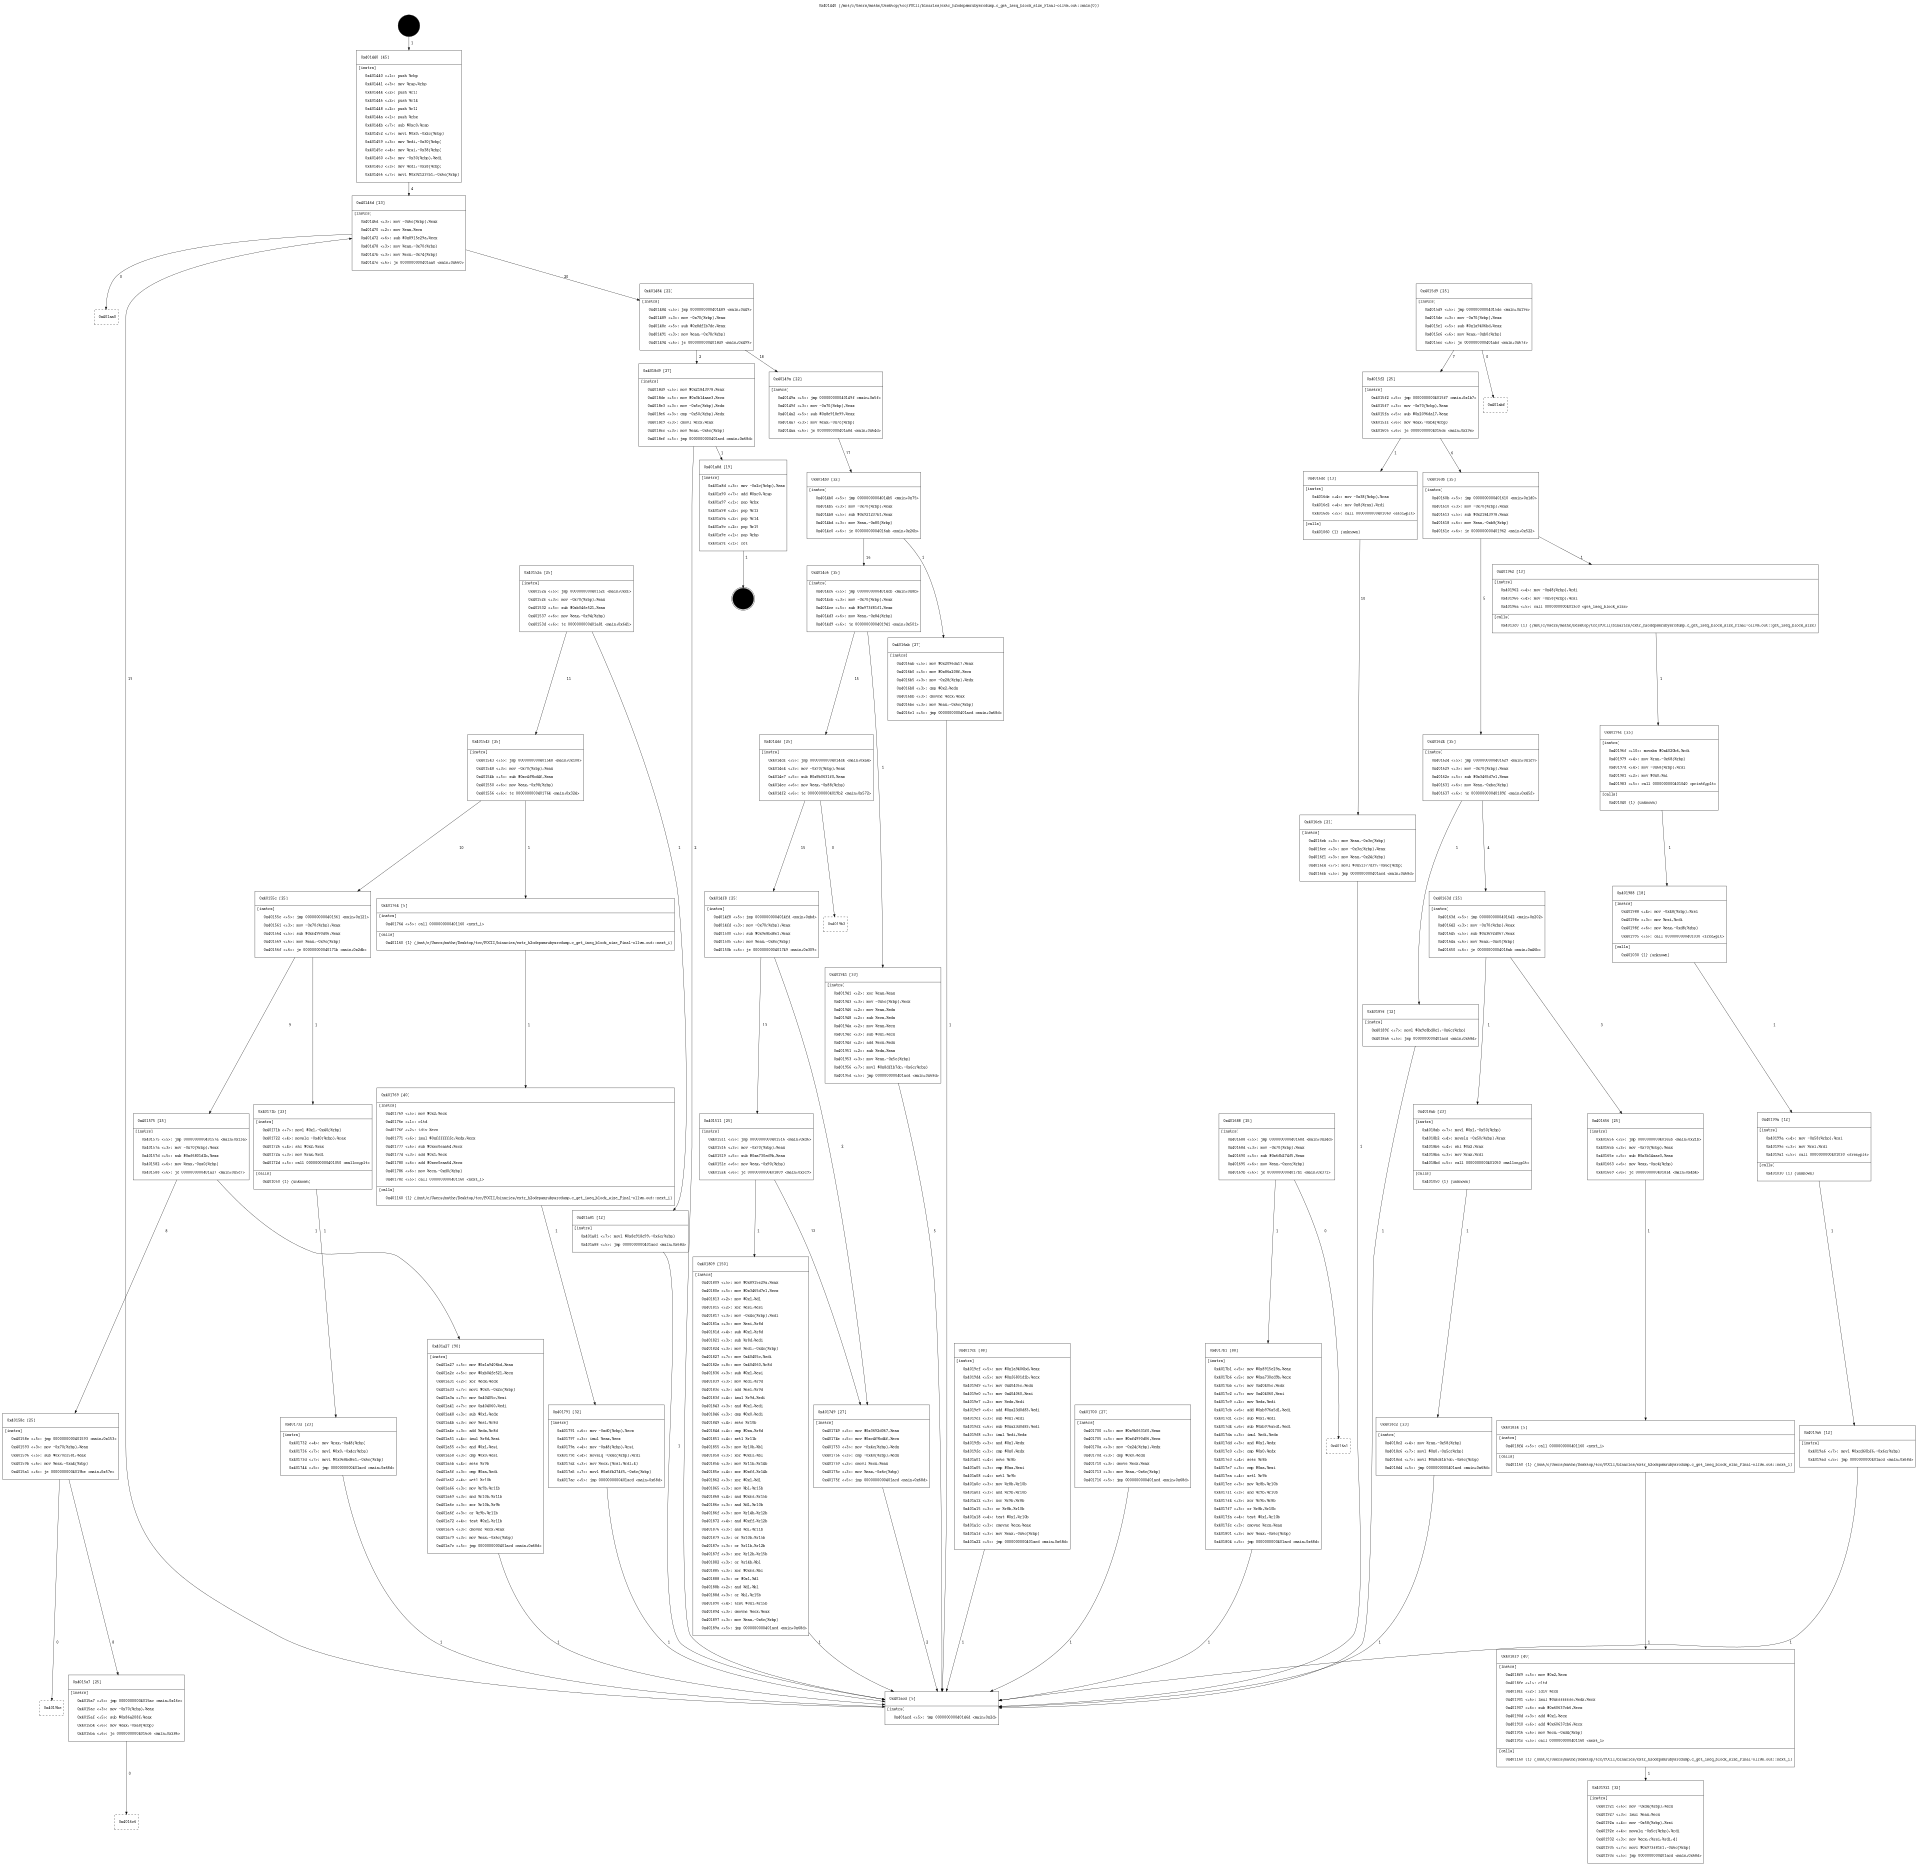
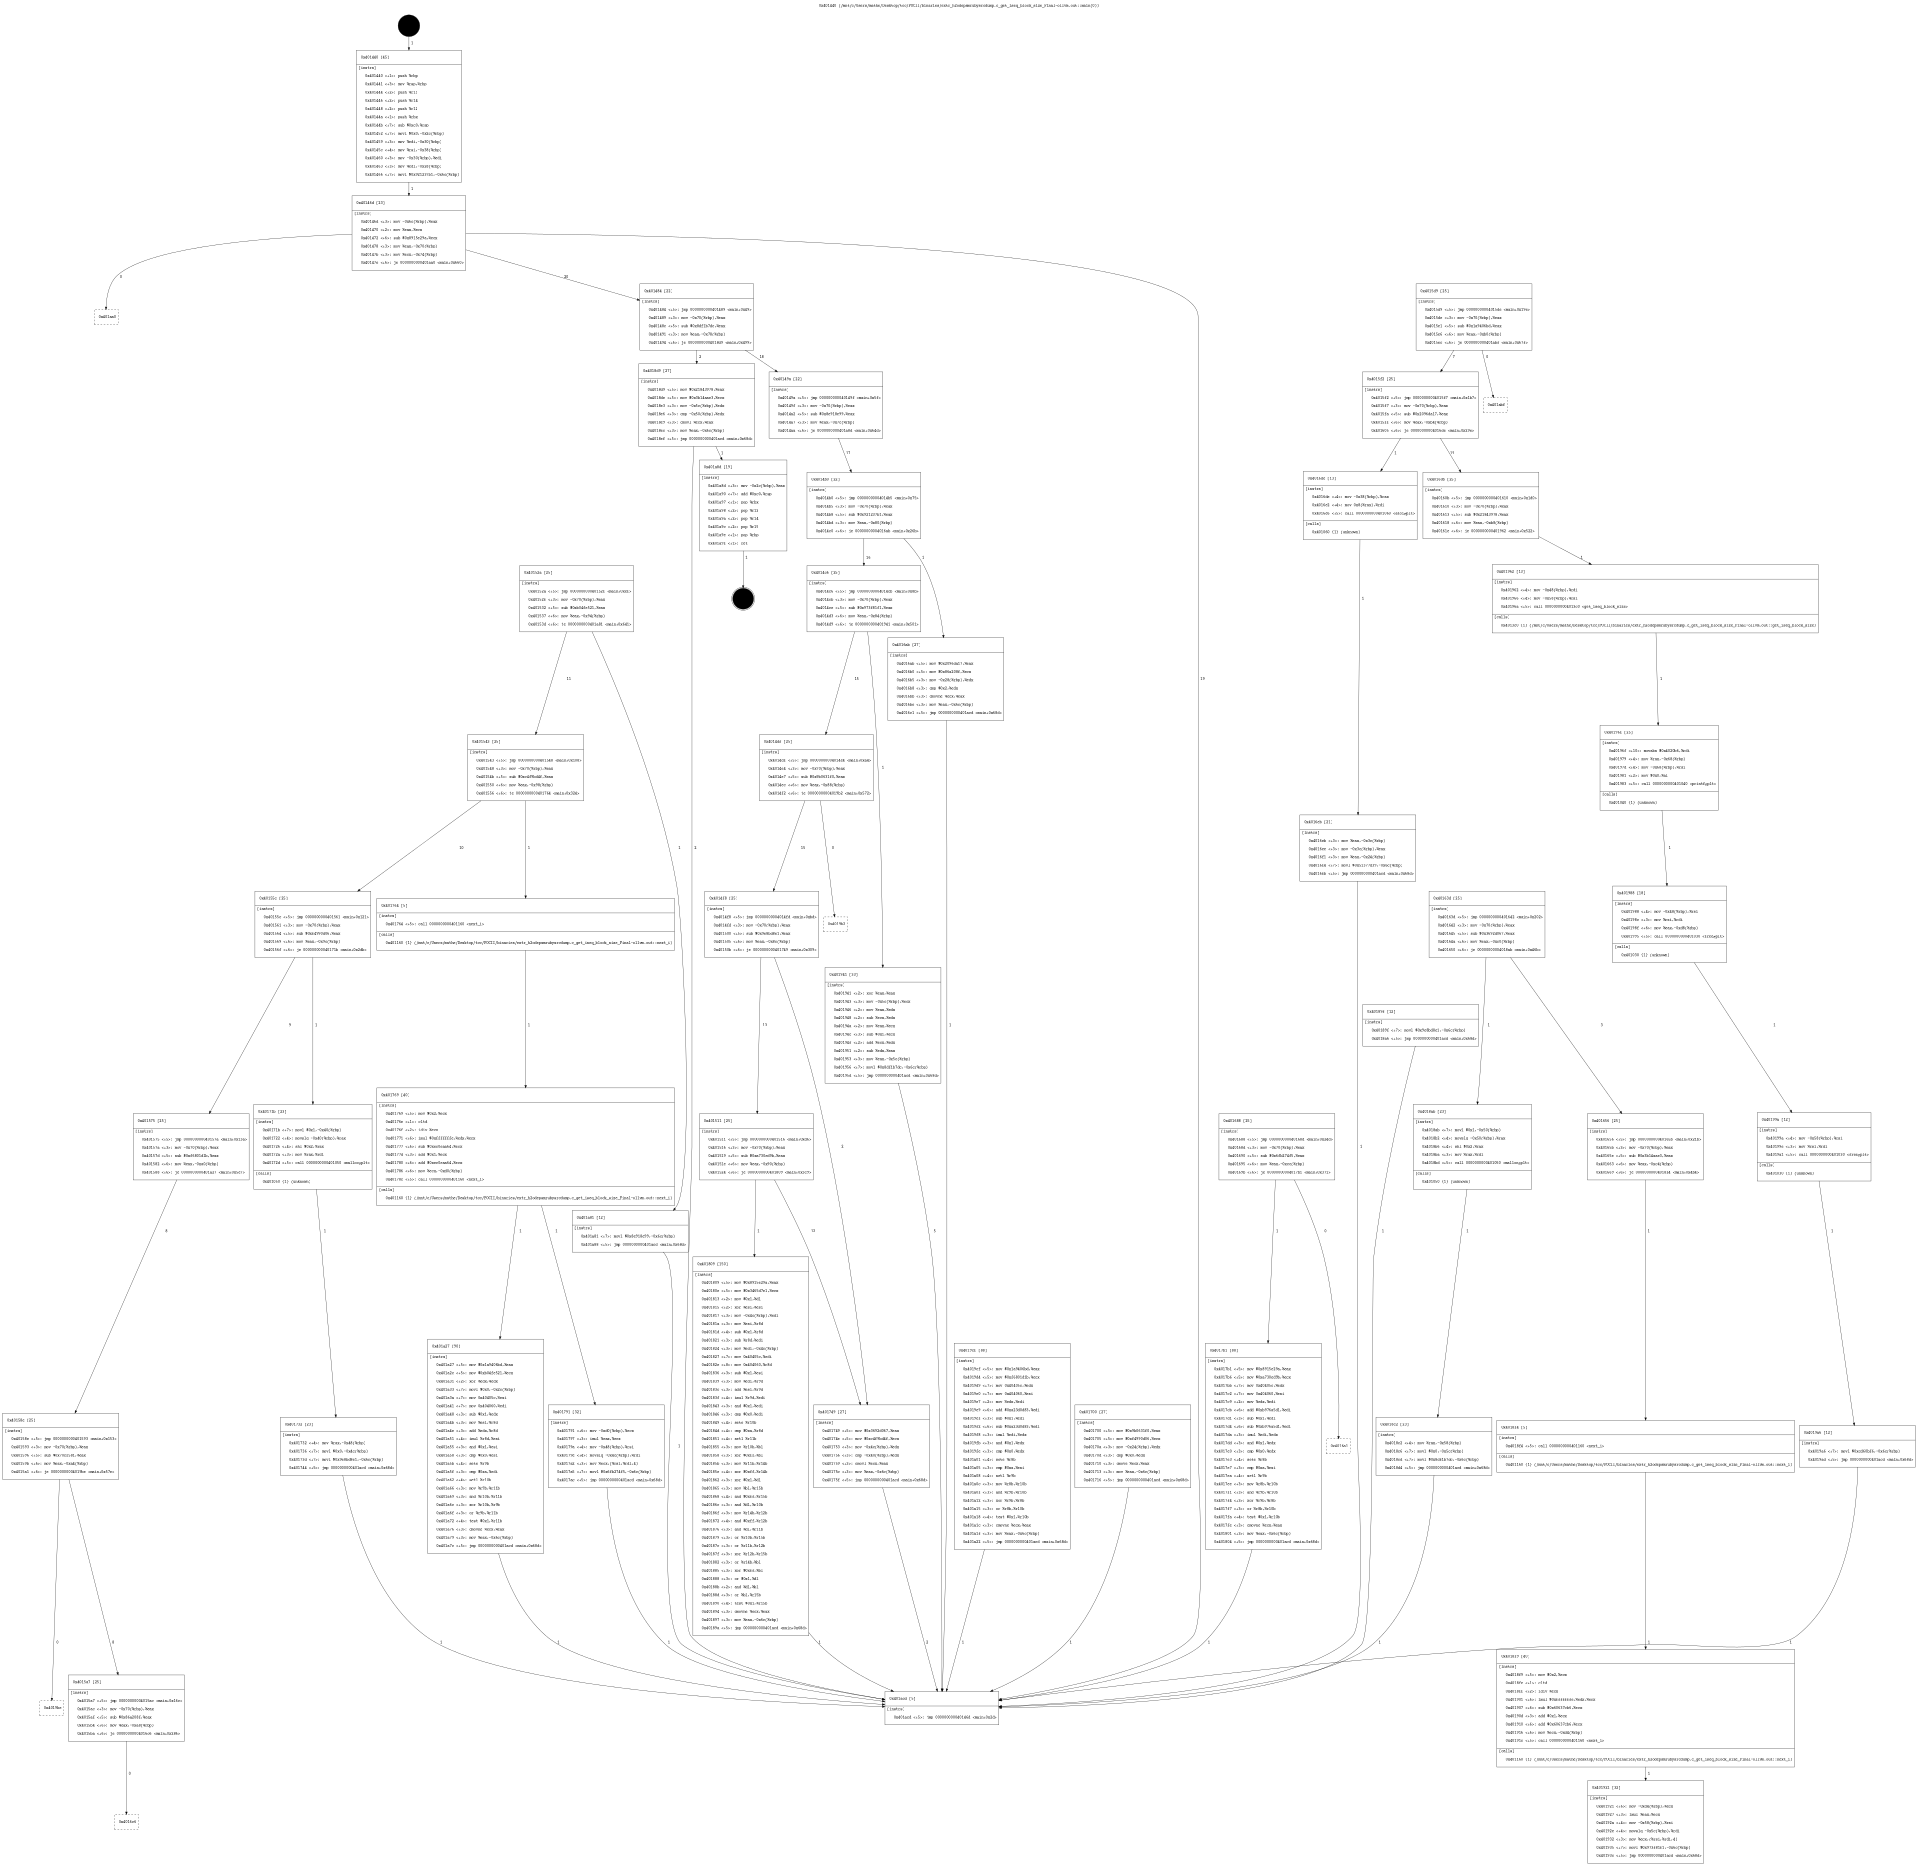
edge "0x401440 [45]" -> "0x40146d [23]": label " 4" -> " 1"
edge "0x4015f2 [25]" -> "0x40160b [25]": label " 6" -> " 19"
edge "0x4016de [13]" -> "0x4016eb [21]": label " 10" -> " 1"
node "0x401624 [25]": removed
edge "0x401acd [5]" -> "0x40146d [23]": reversed
edge "0x401575 [25]" -> "0x401a27 [90]": now "0x401769 [40]" -> "0x401a27 [90]"
